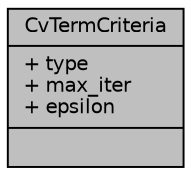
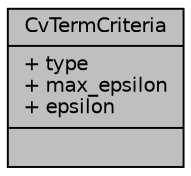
node "CvTermCriteria": text "+ max_iter" -> "+ max_epsilon"
